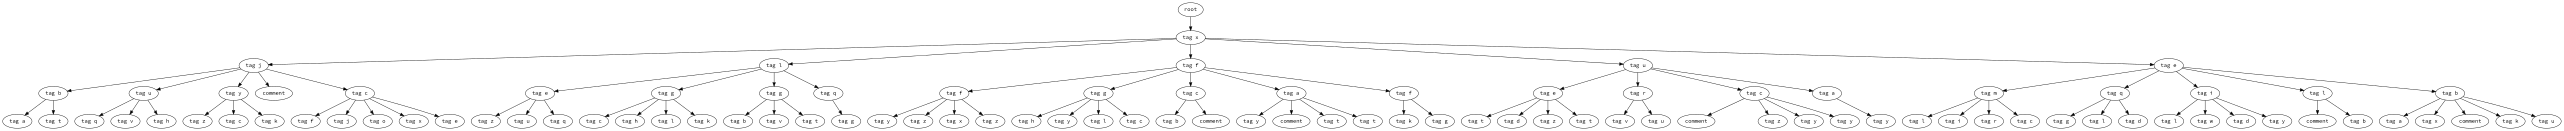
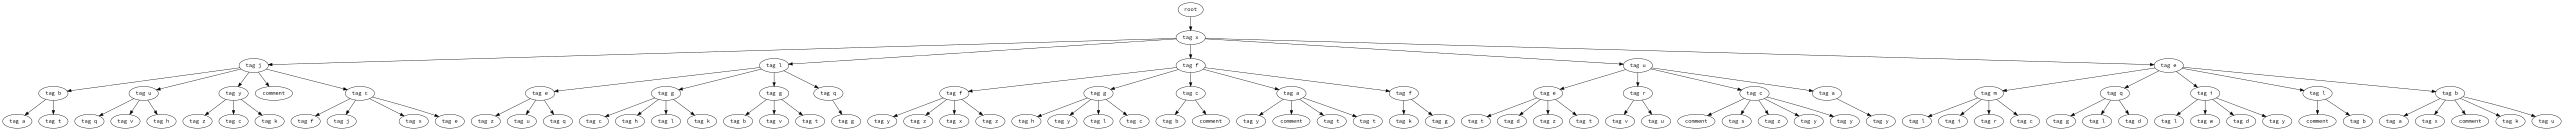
node "tag o": removed
node "tag s": added
